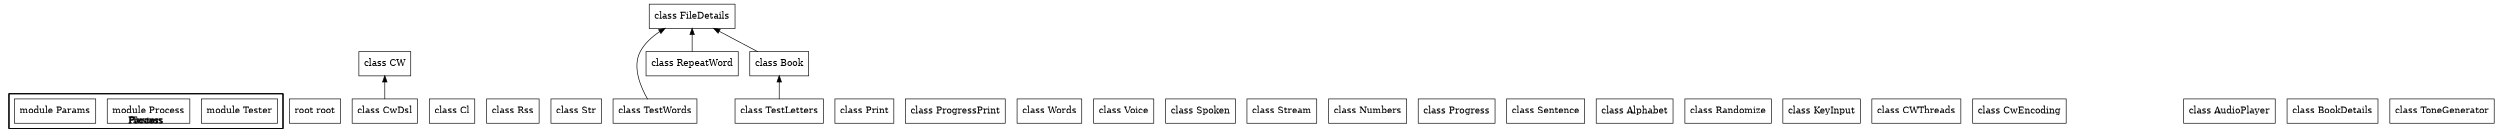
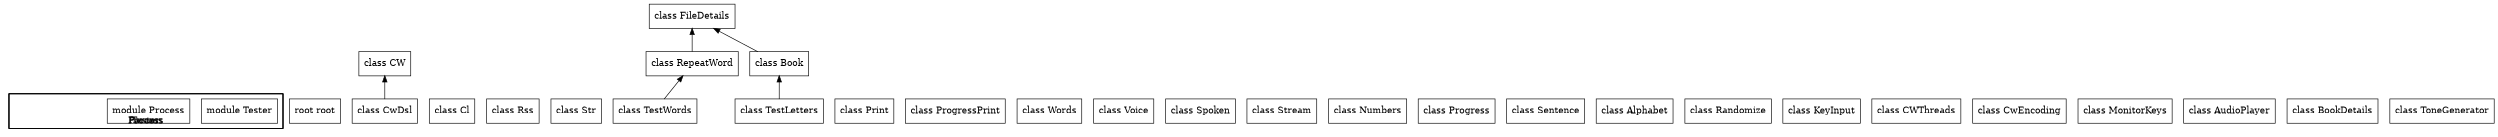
edge "class TestWords" -> "class FileDetails": now "class TestWords" -> "class RepeatWord"
node "module Params": removed
node "class MonitorKeys": added
